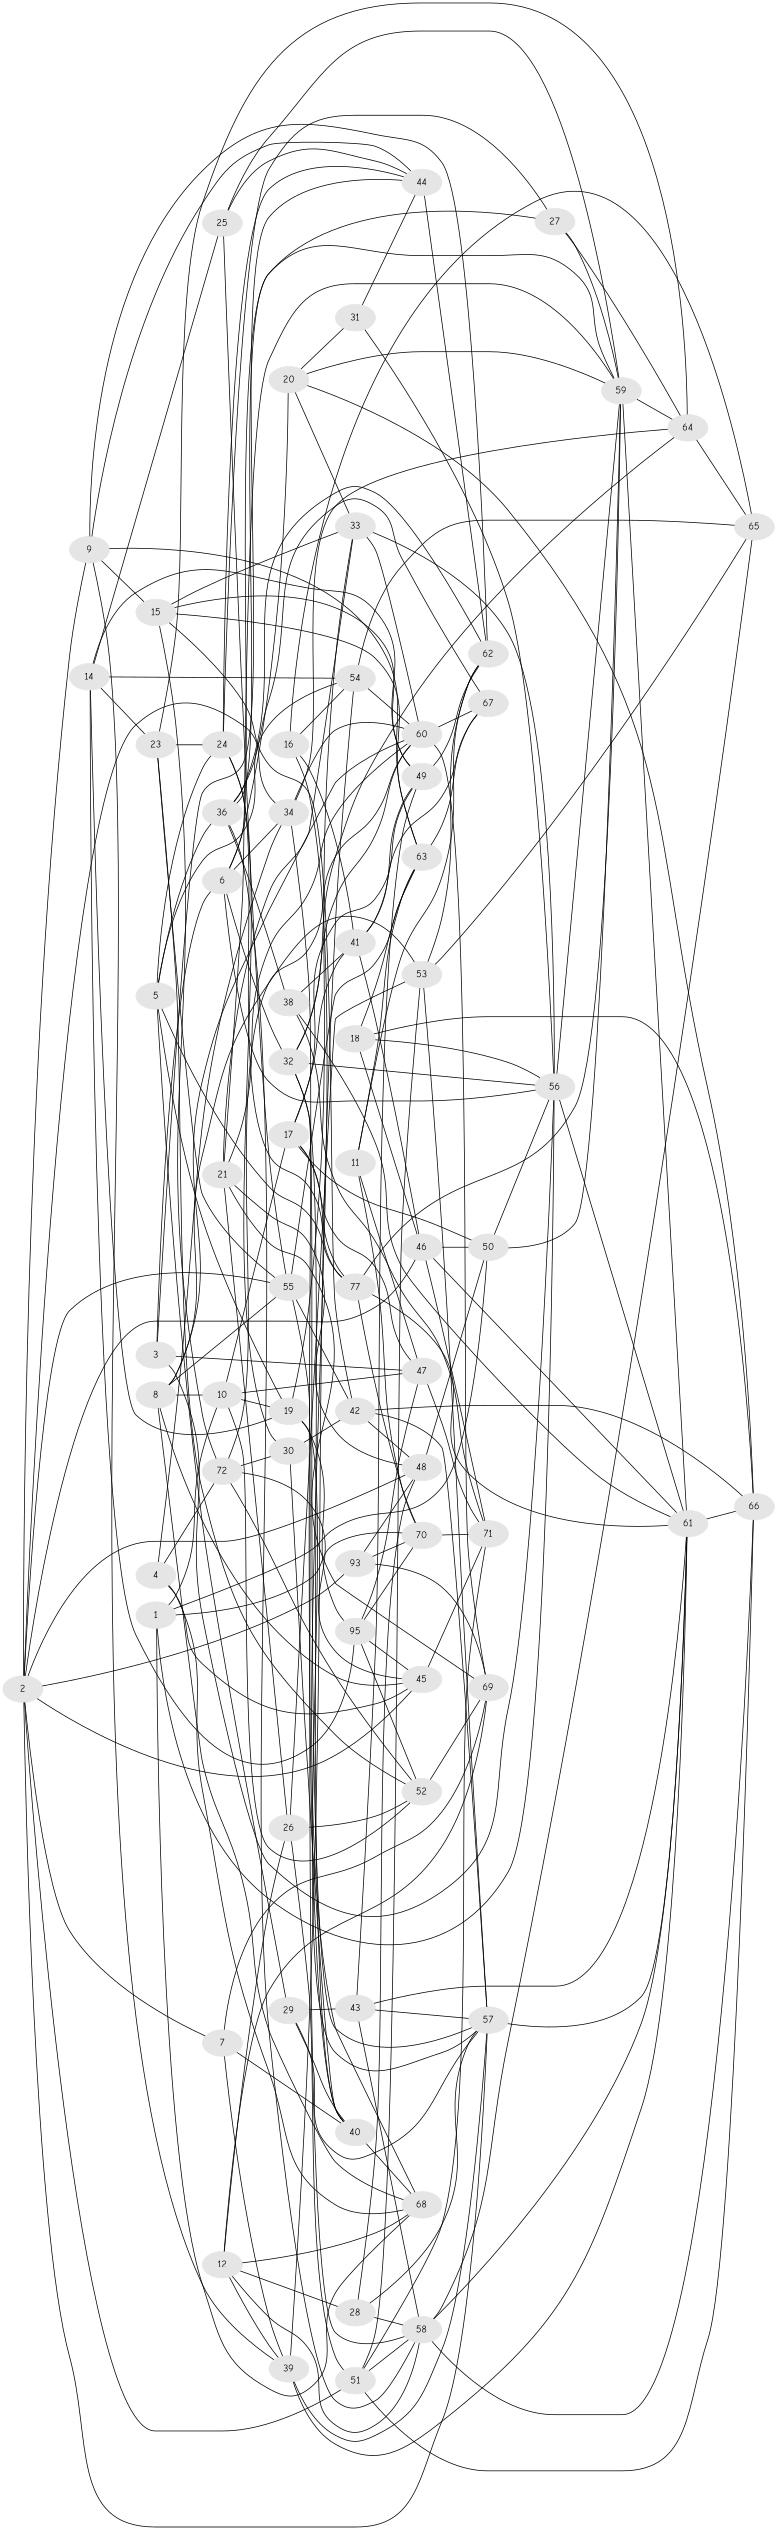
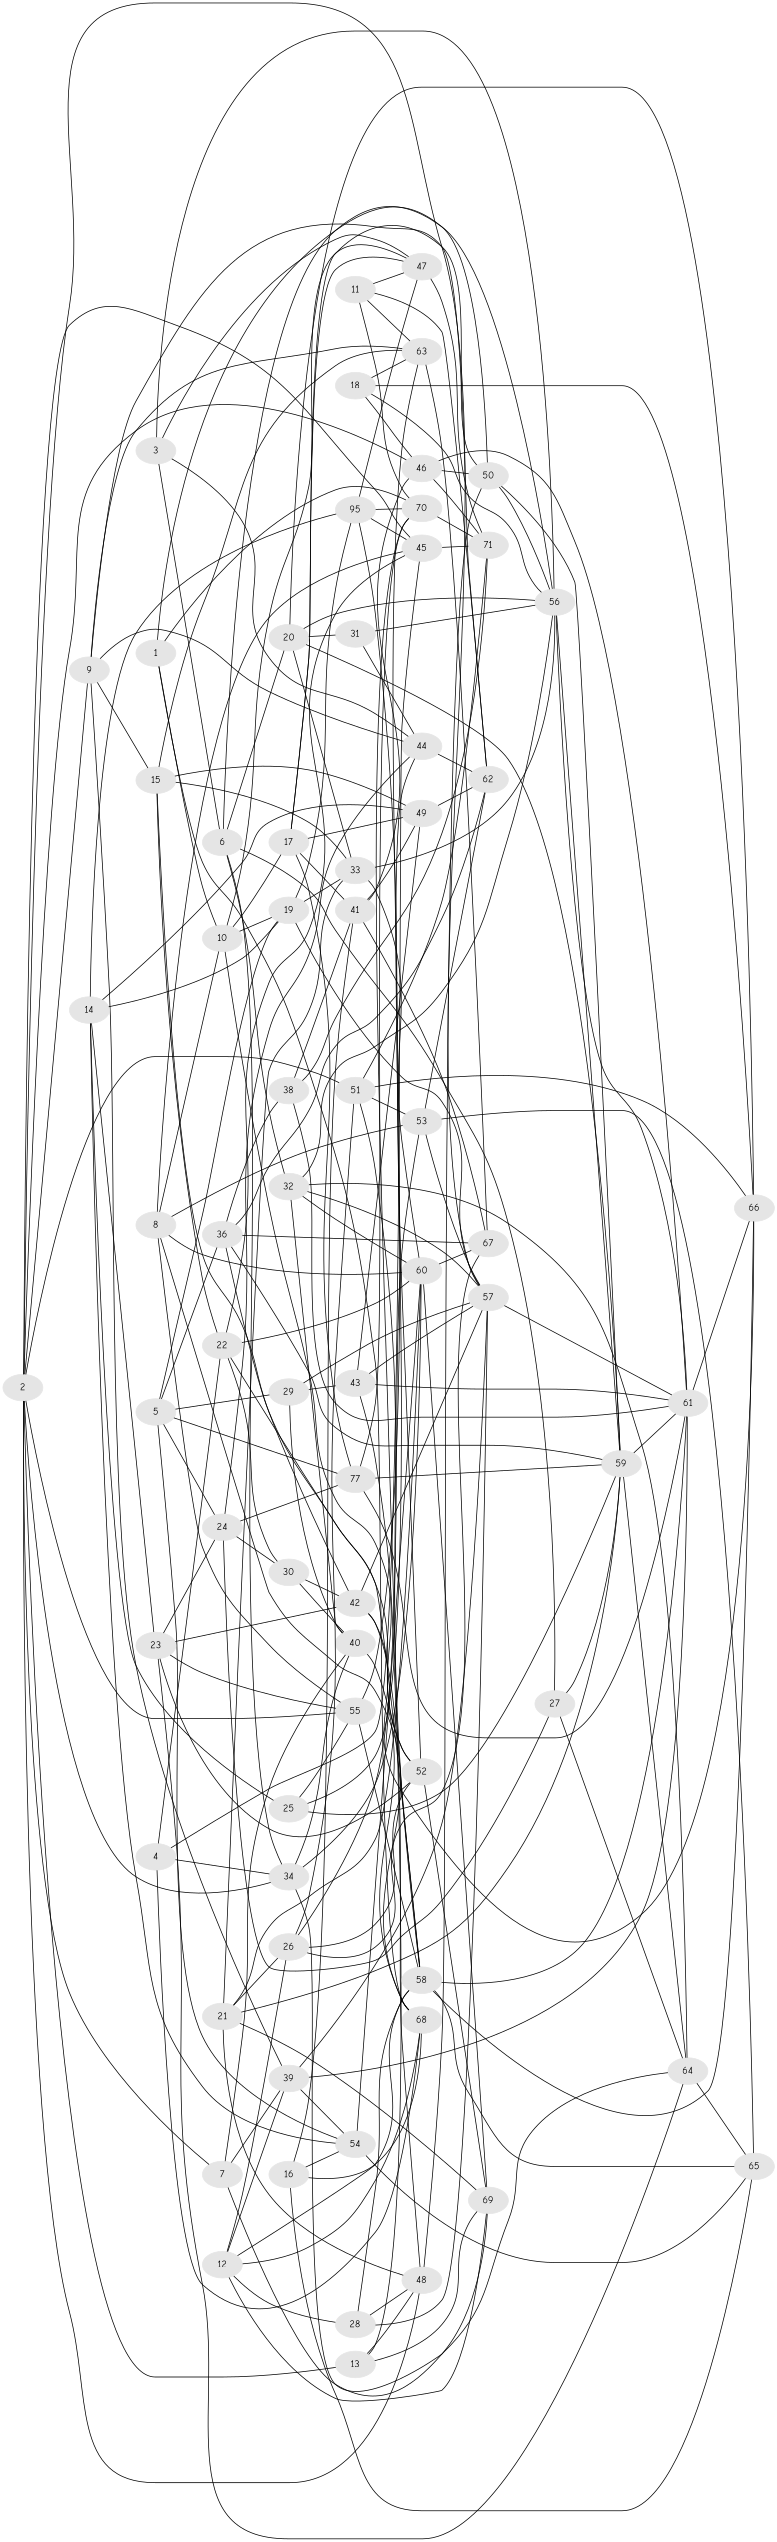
edge "55" -- "42": now "23" -- "42"
node "72": label "72" -> "22"
node "93": label "93" -> "13"
edge "67" -- "26": added
edge "56" -- "1": now "56" -- "20"
